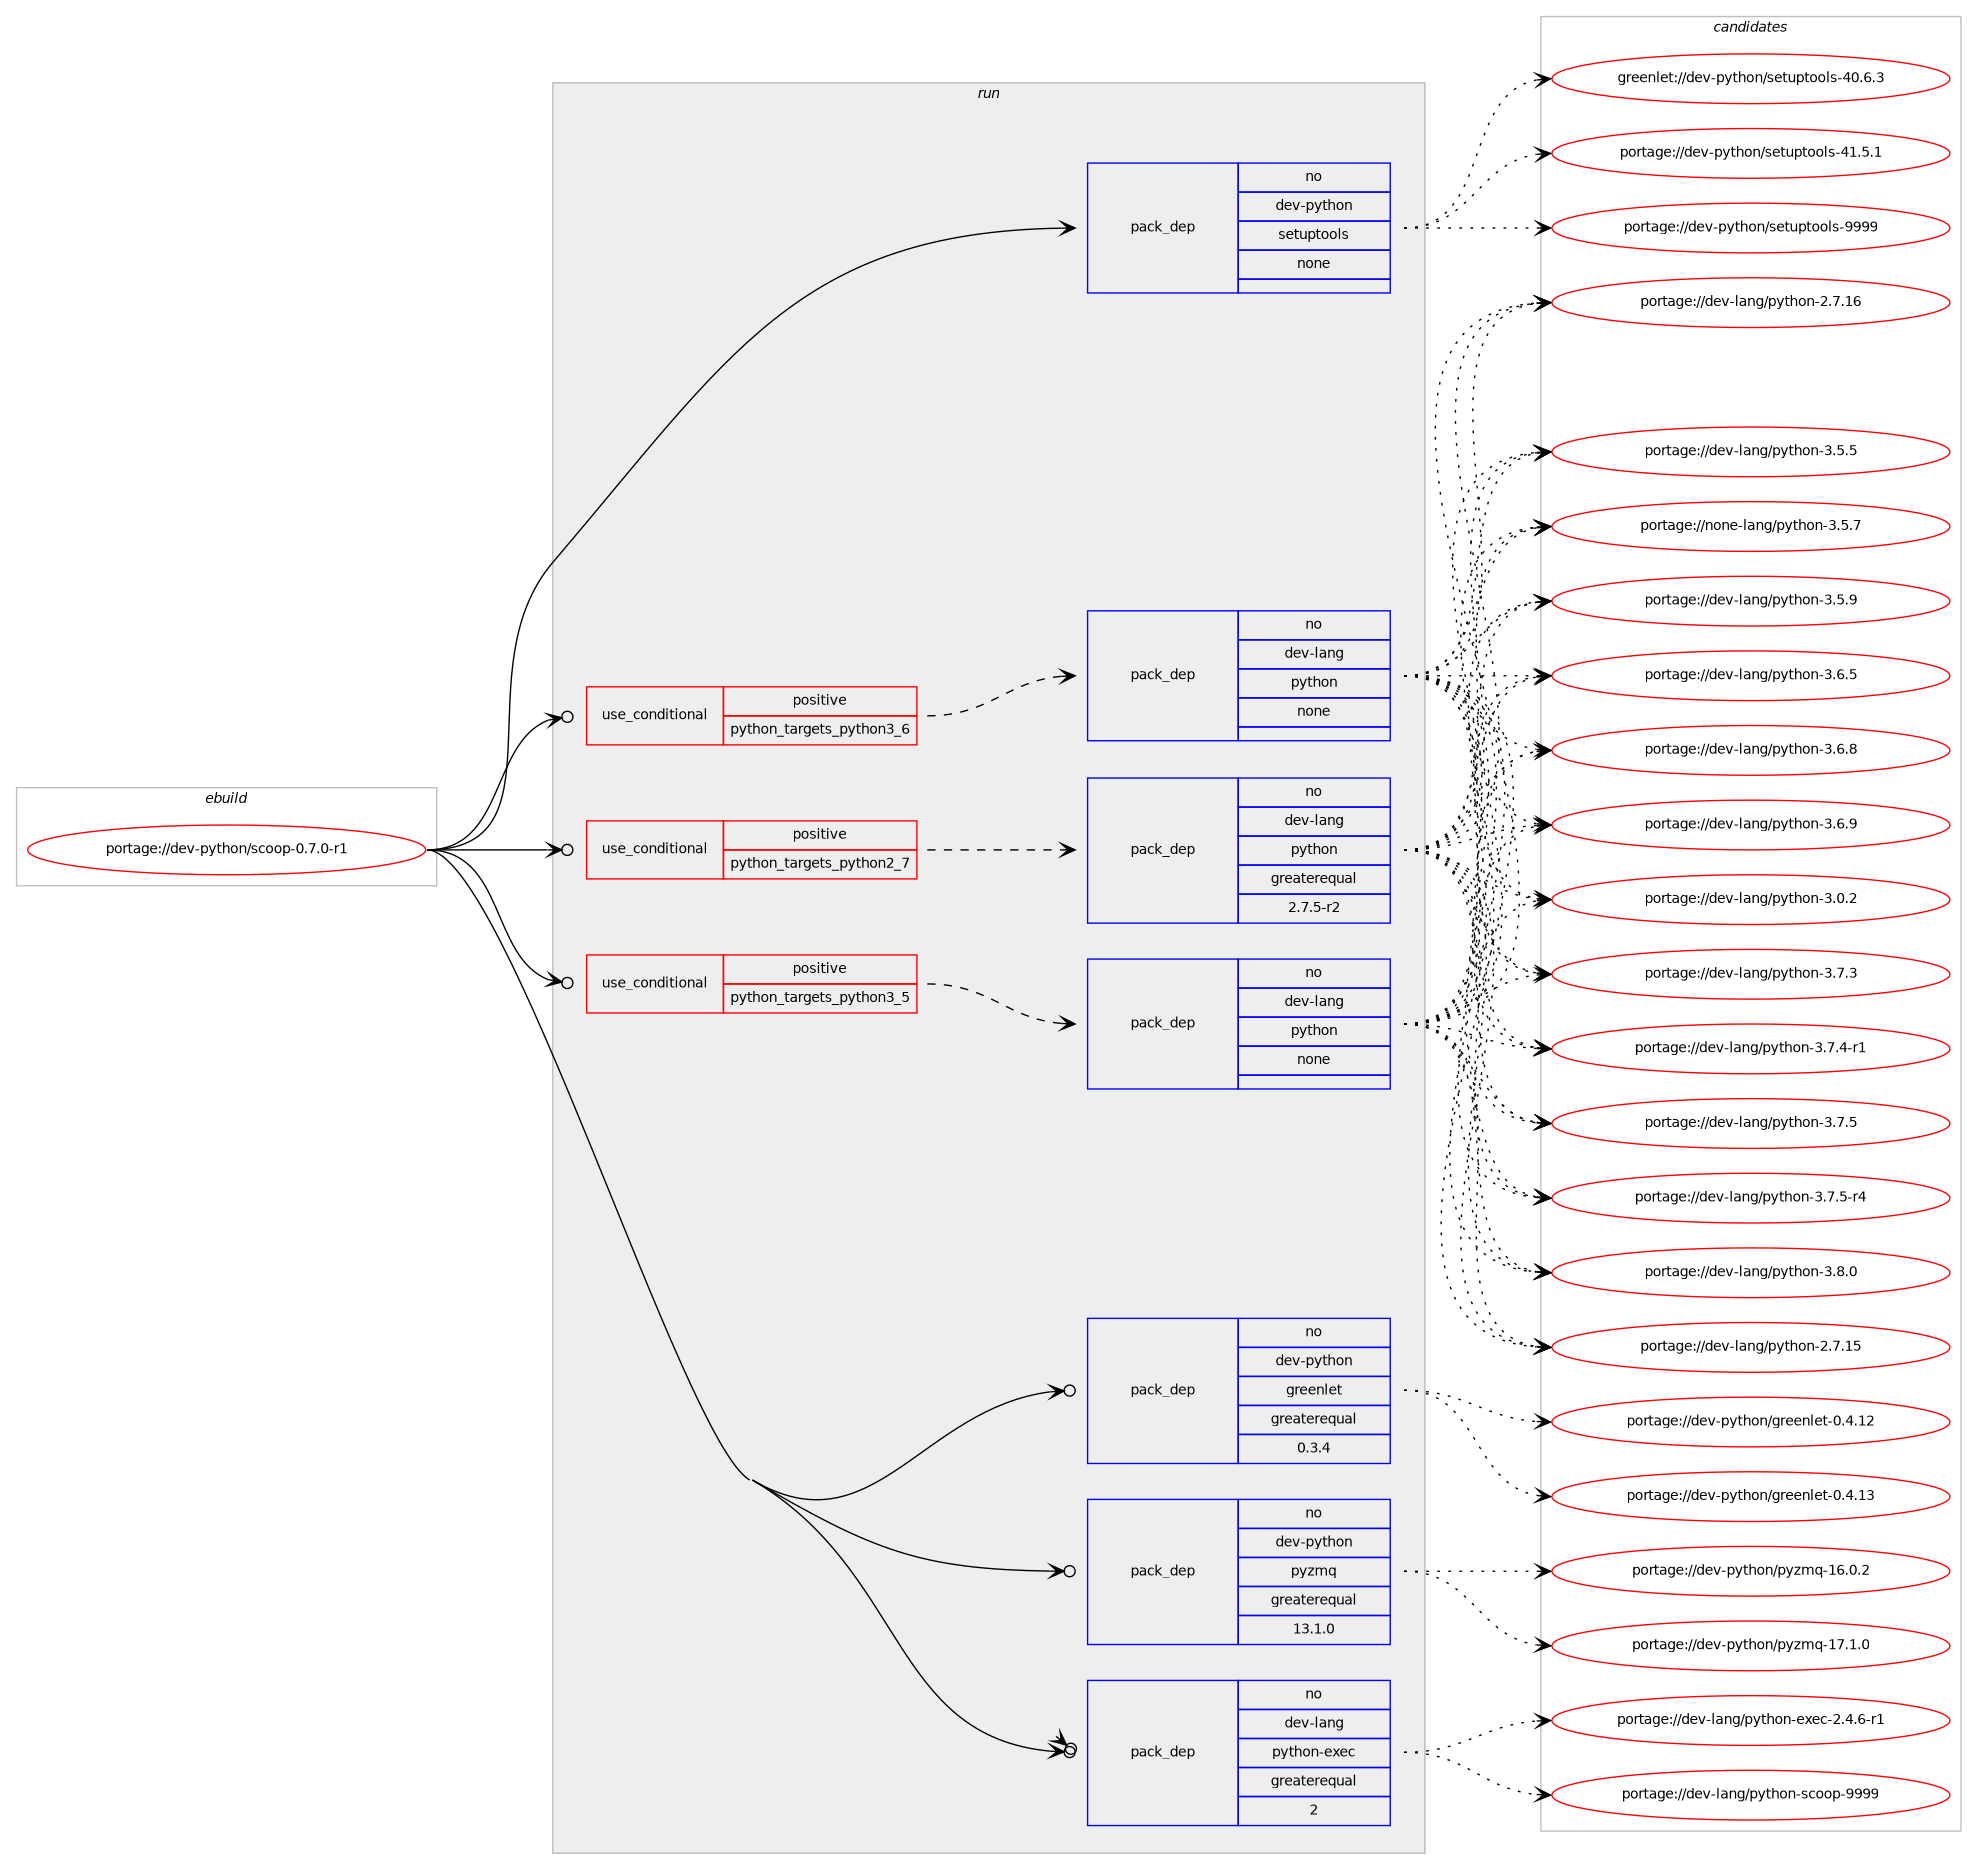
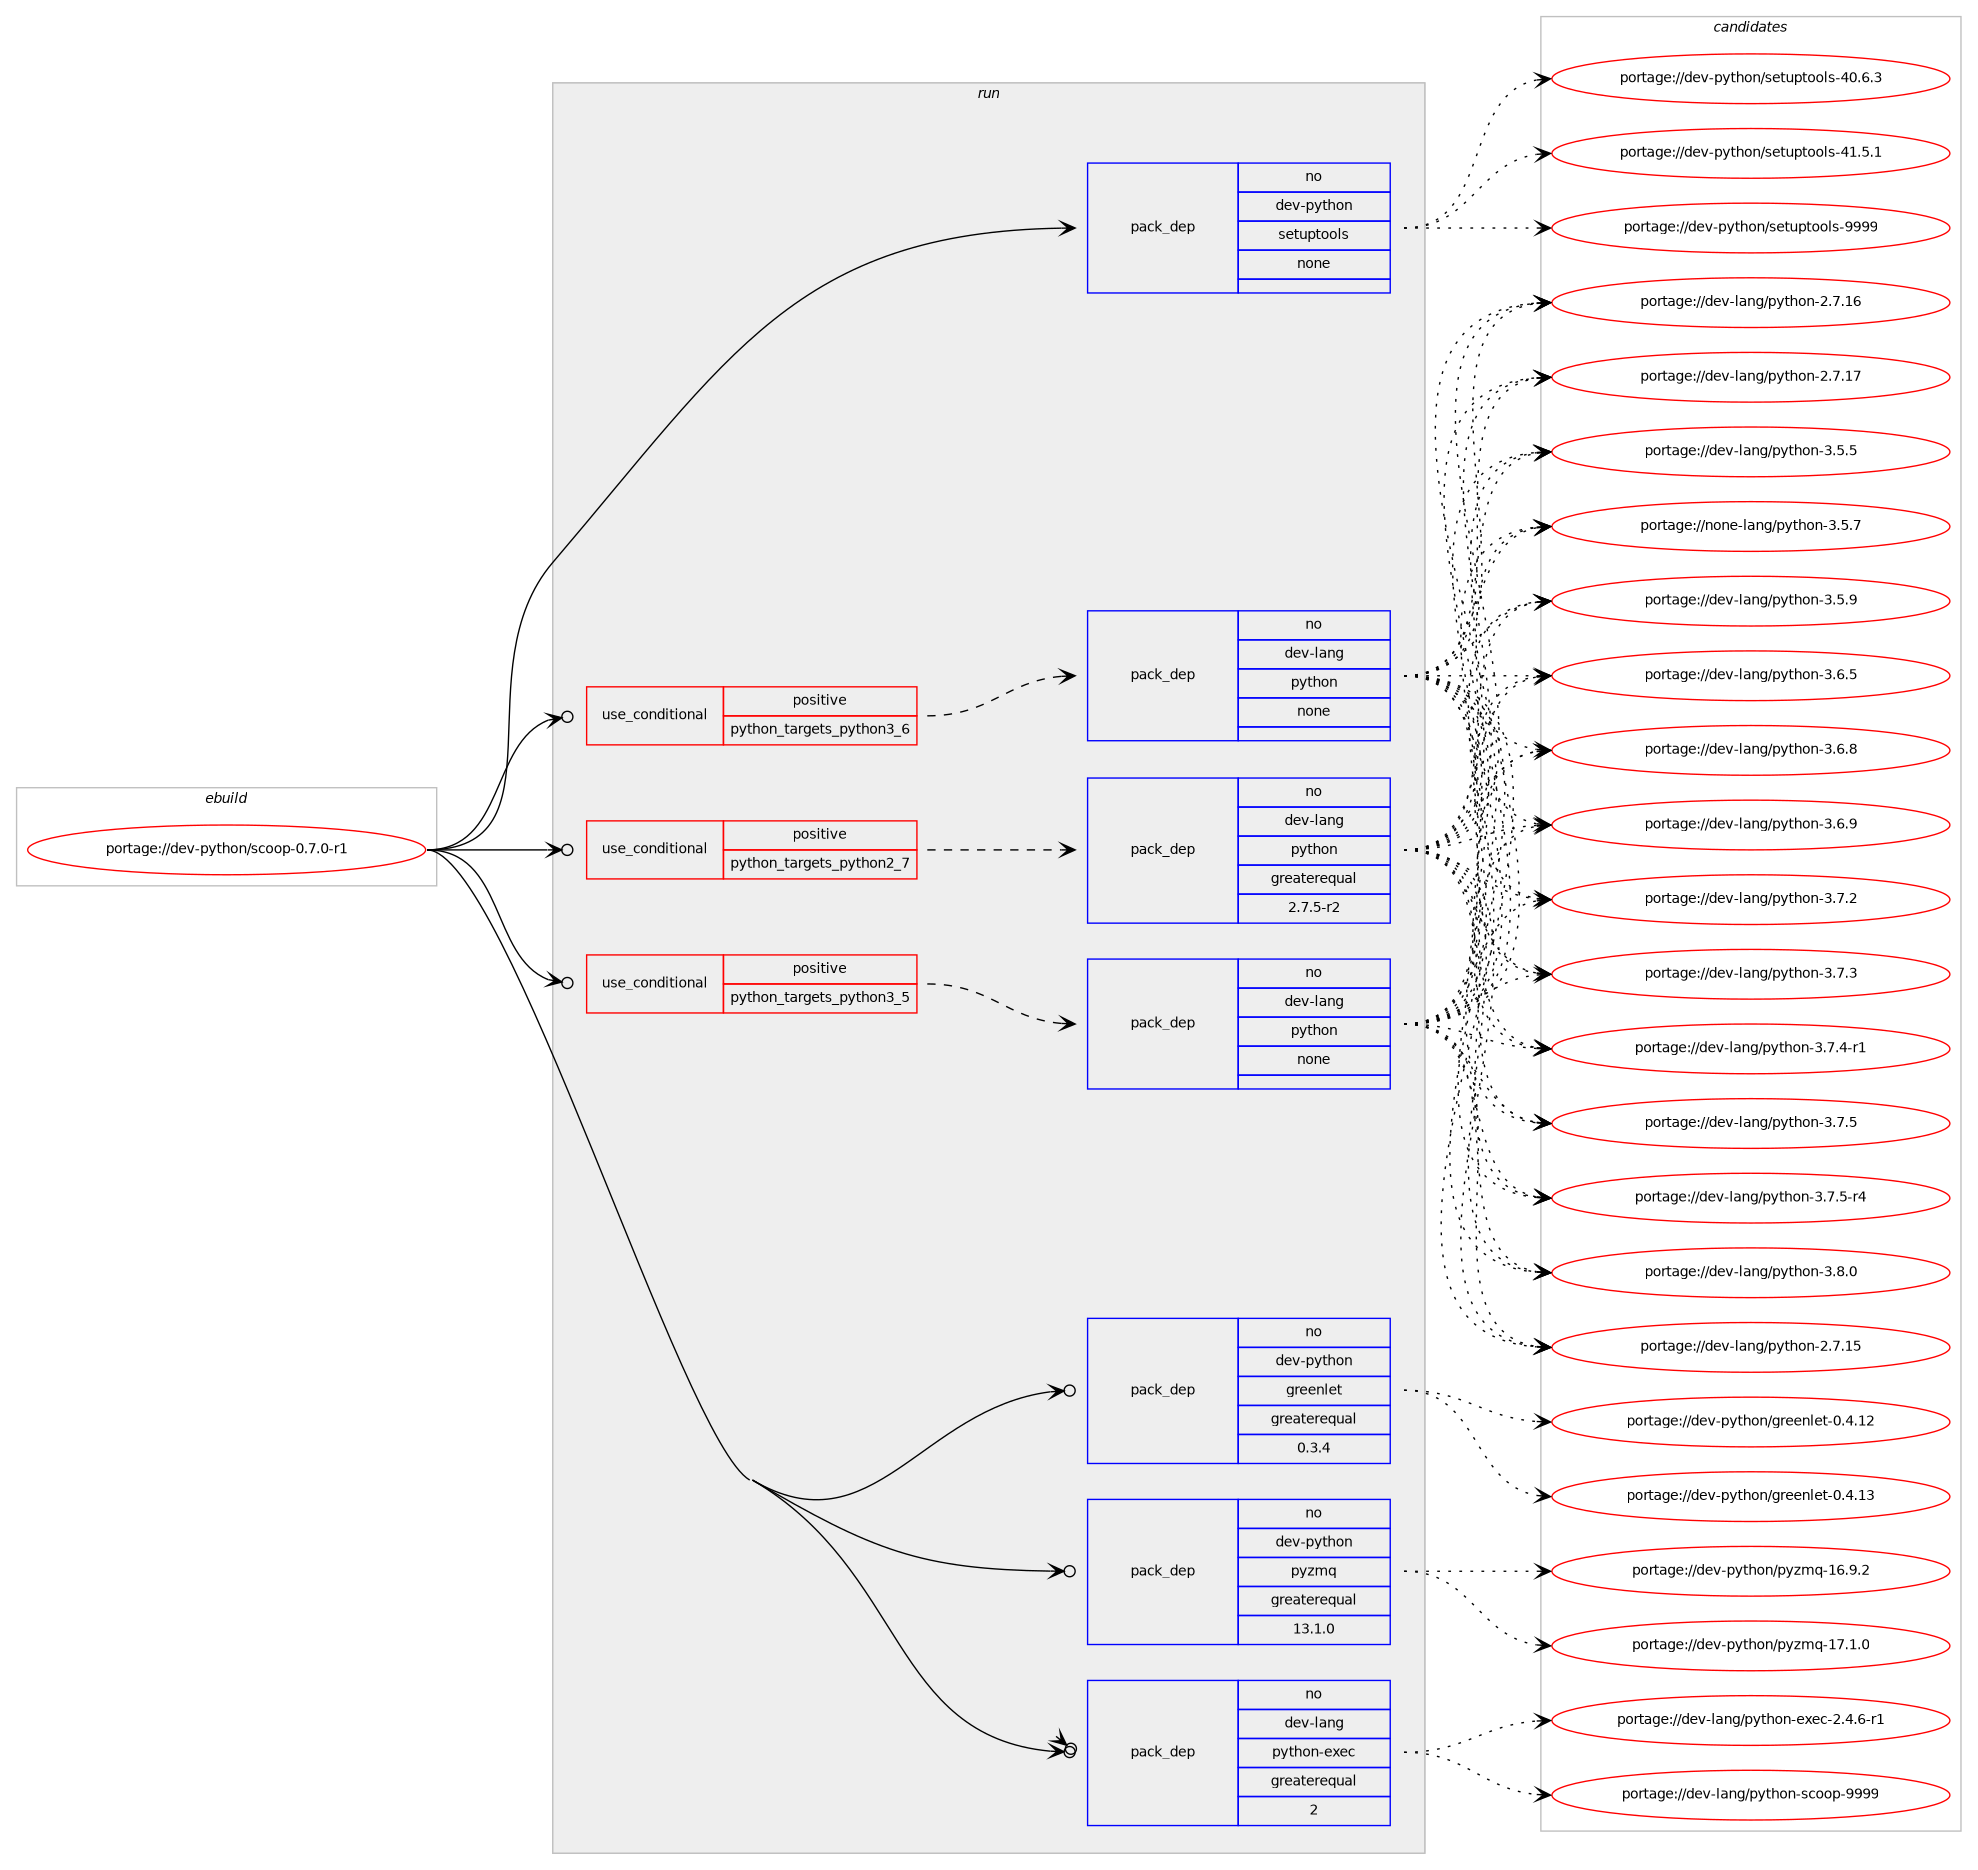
node "greenlet://dev-python/setuptools-40.6.3": label "greenlet://dev-python/setuptools-40.6.3" -> "portage://dev-python/setuptools-40.6.3"
node "portage://dev-lang/python-2.7.17": added
node "portage://dev-lang/python-3.0.2": label "portage://dev-lang/python-3.0.2" -> "portage://dev-lang/python-3.7.2"
node "portage://dev-python/pyzmq-16.0.2": label "portage://dev-python/pyzmq-16.0.2" -> "portage://dev-python/pyzmq-16.9.2"
